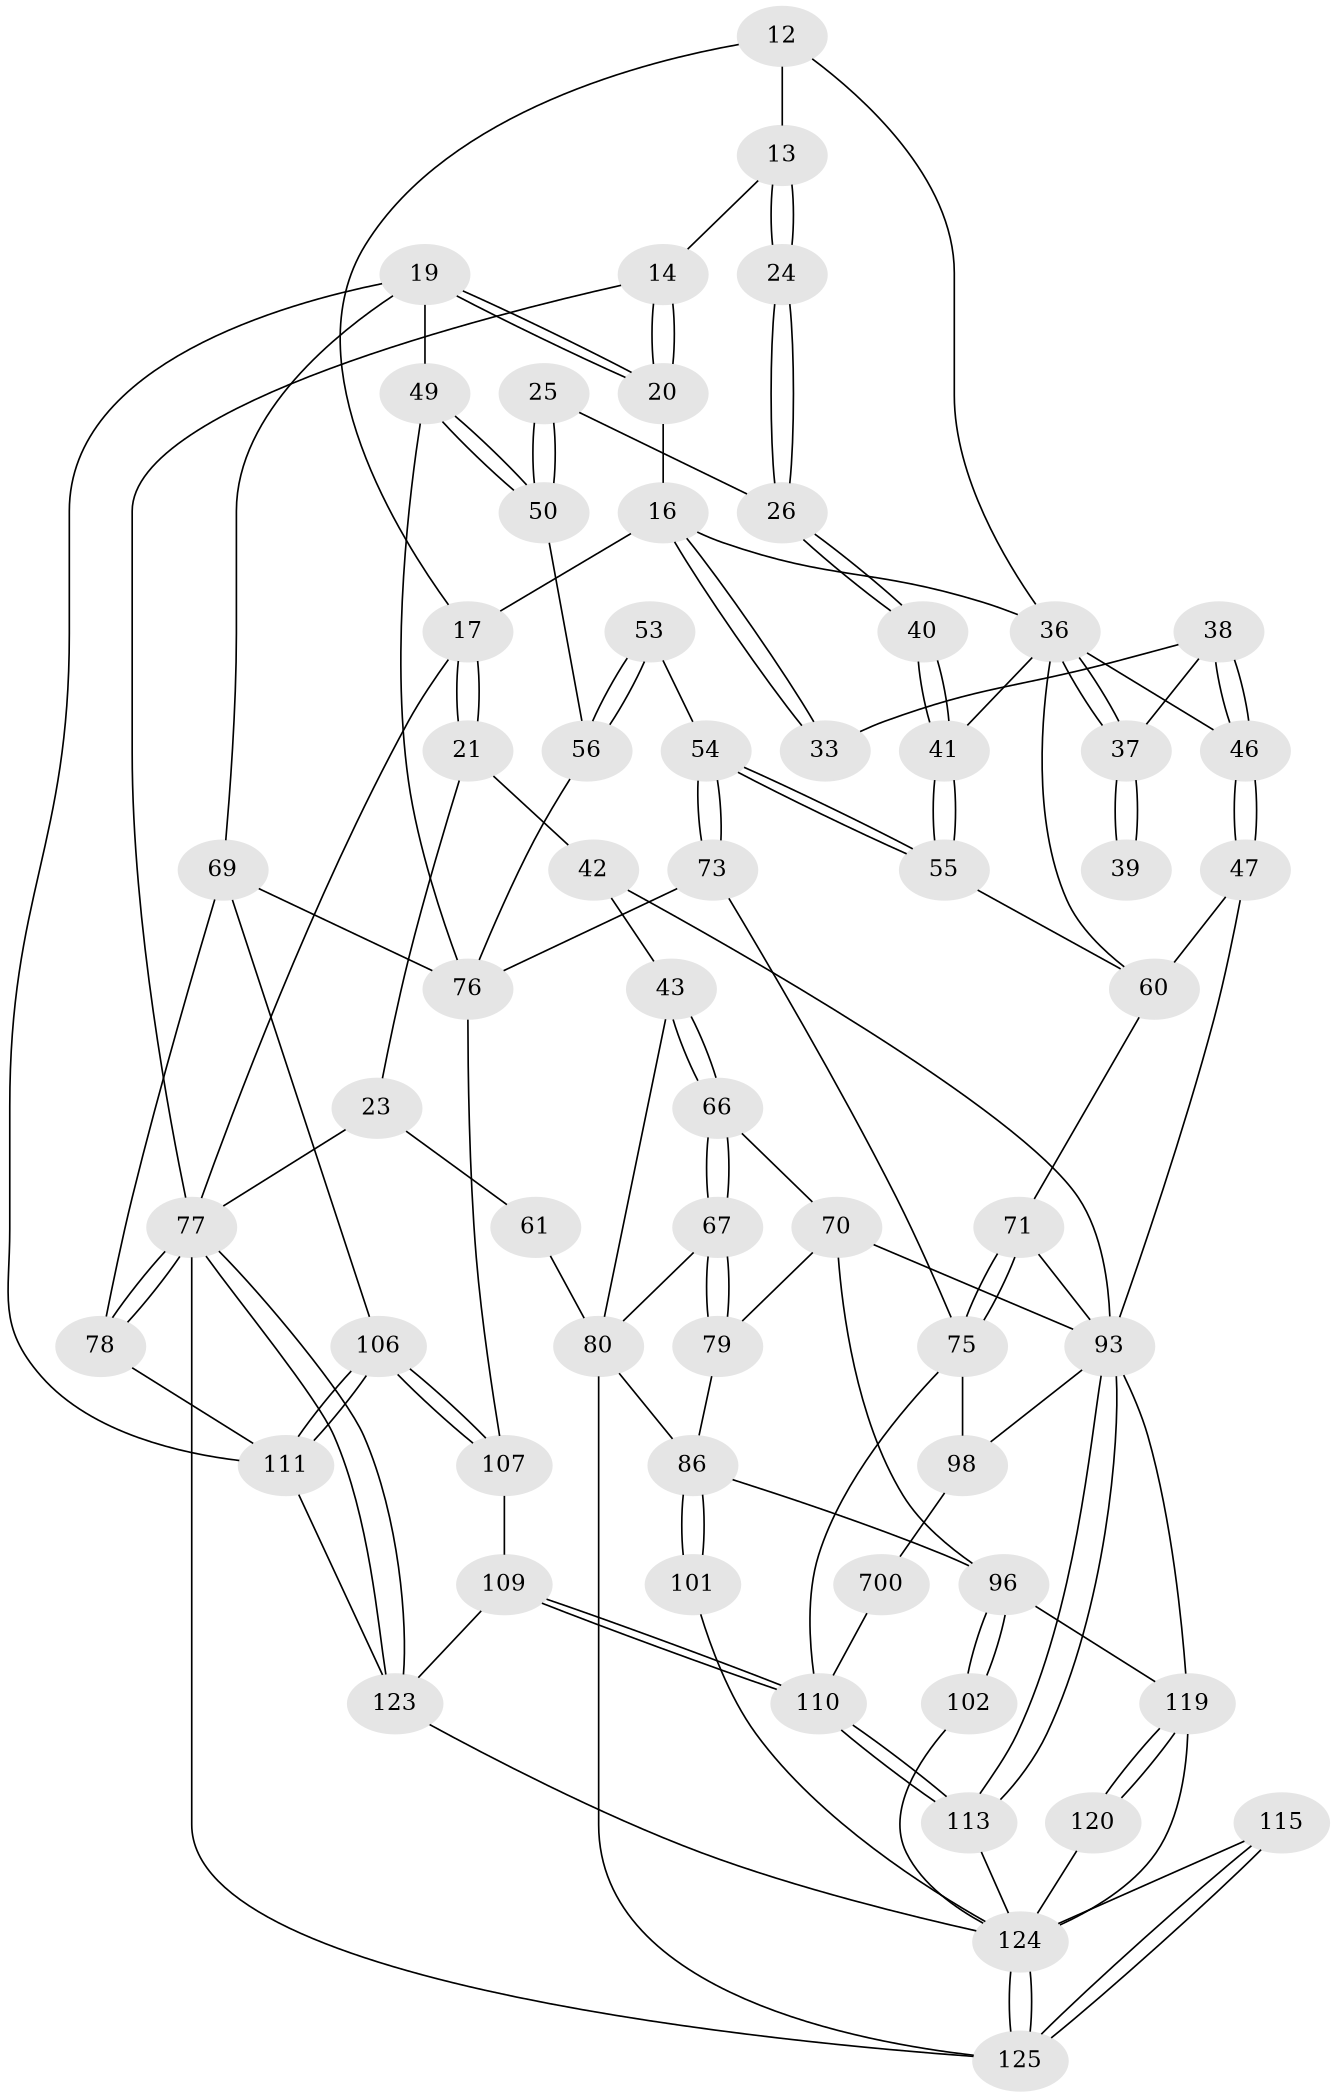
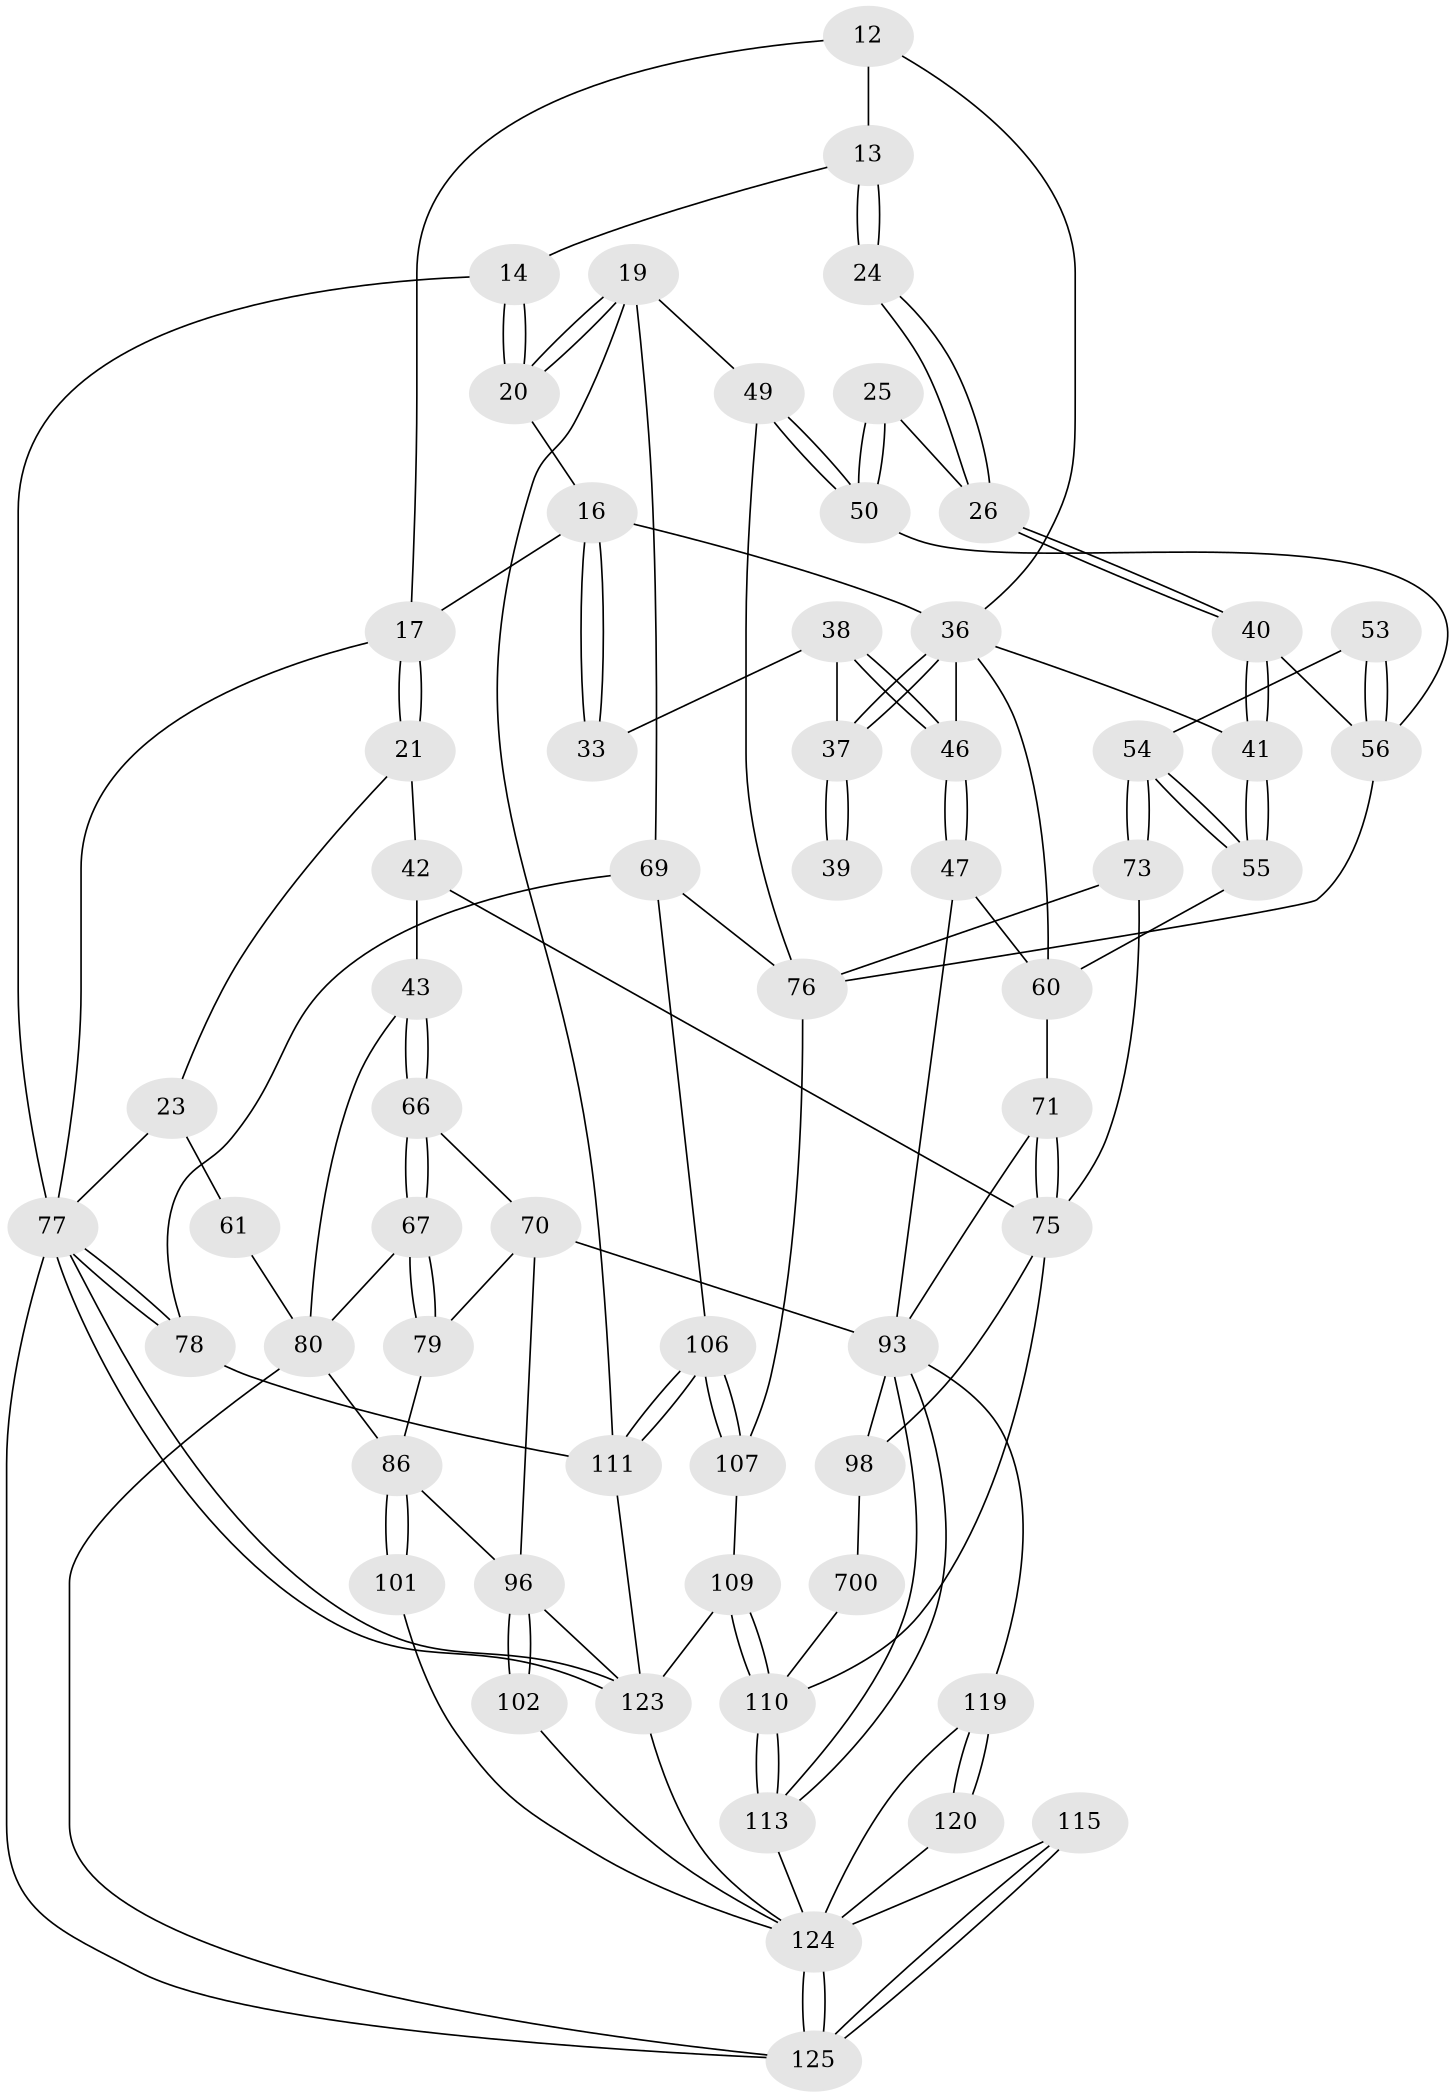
edge "40" -- "56": added
edge "42" -- "93": now "42" -- "75"
edge "96" -- "119": now "96" -- "123"
